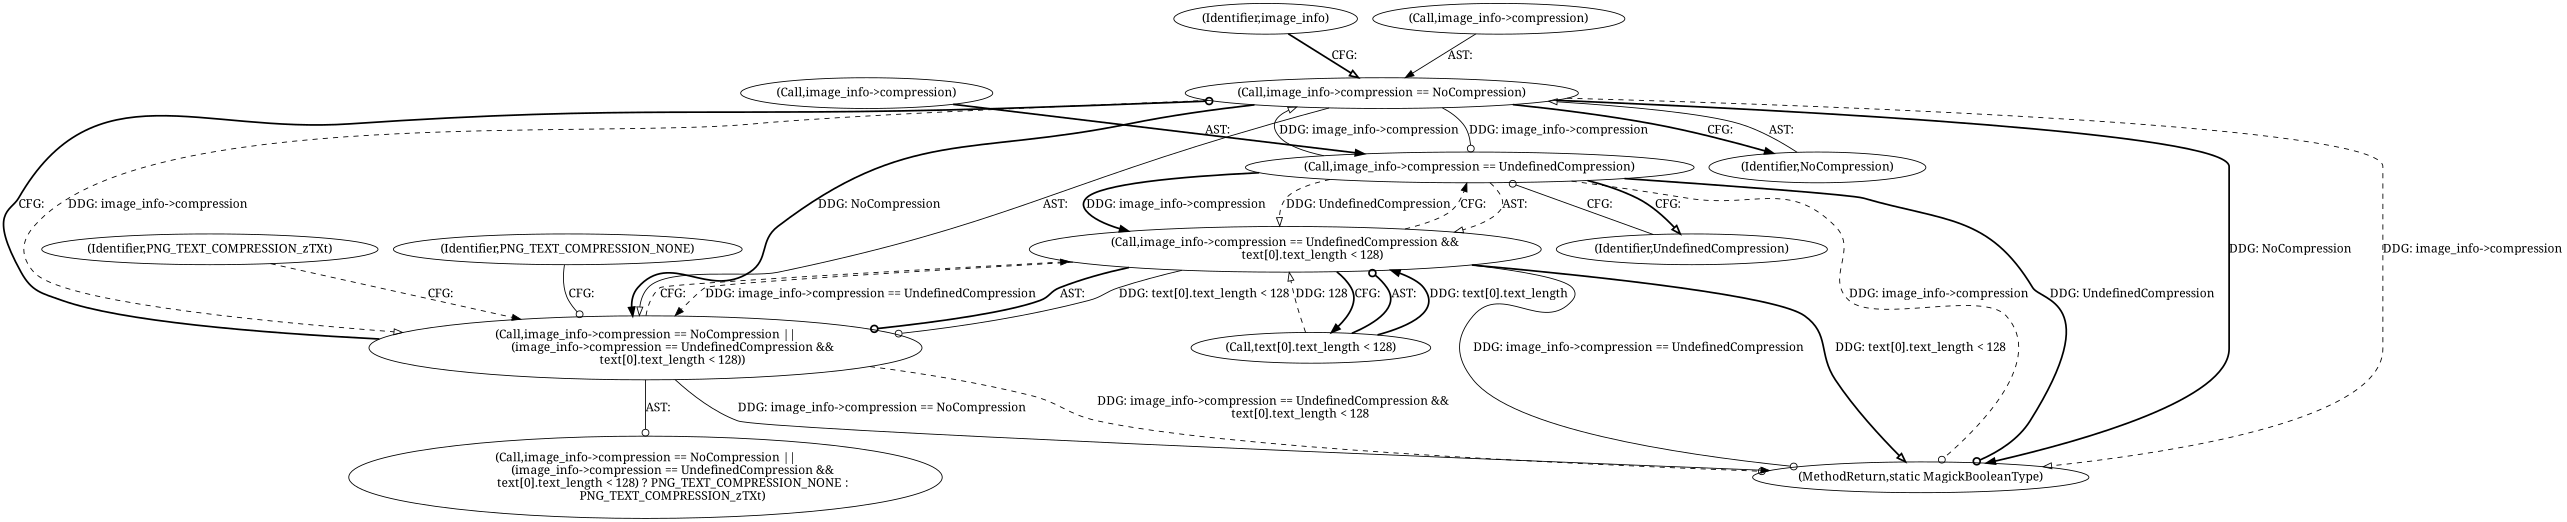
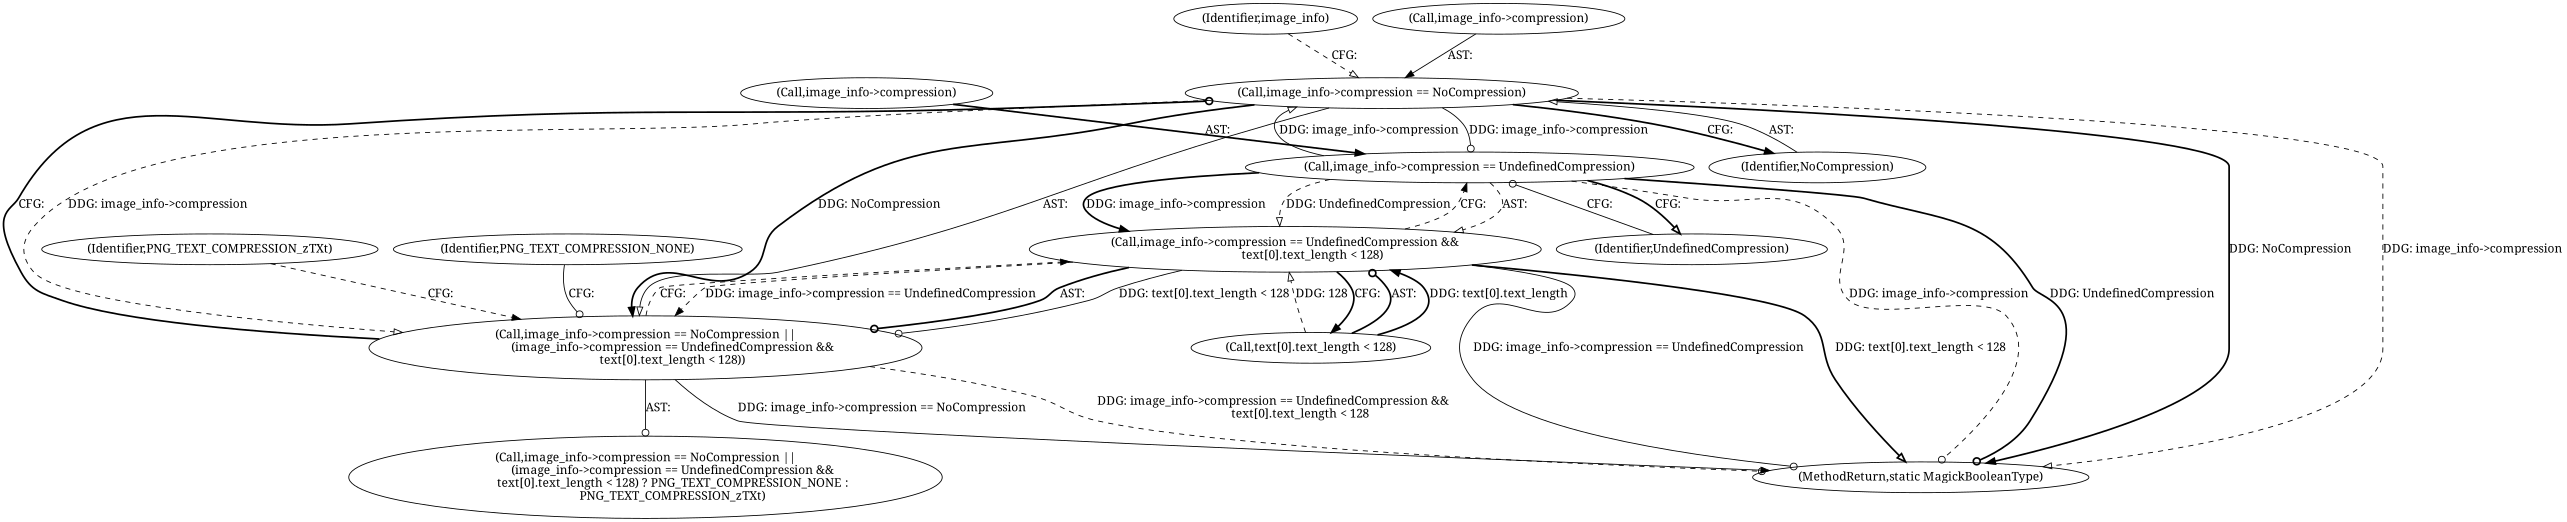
edge "(Identifier,image_info)" -> "(Call,image_info->compression == NoCompression)": style bold -> dashed
